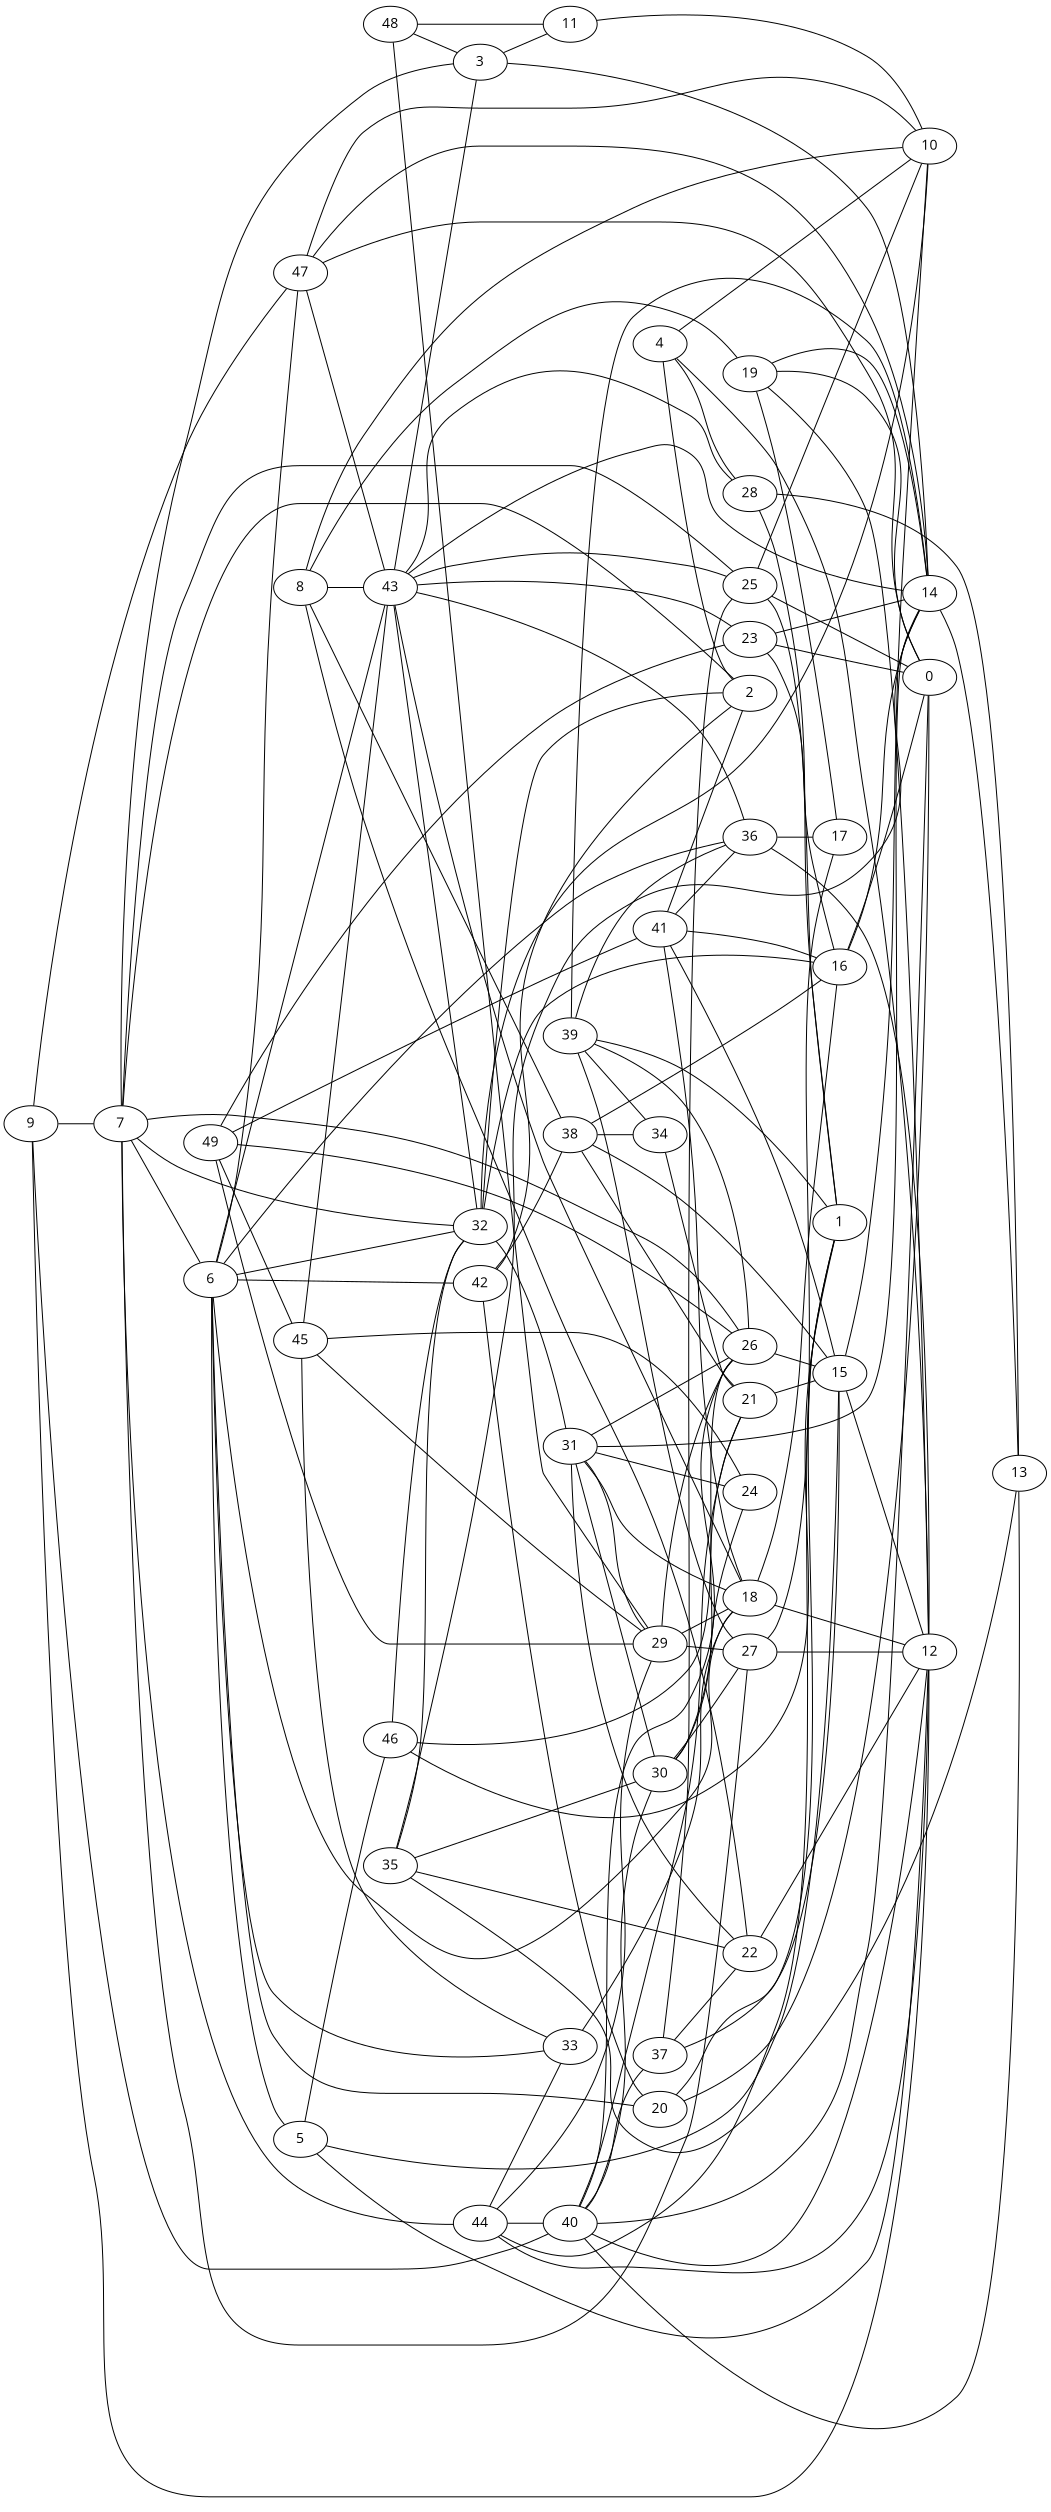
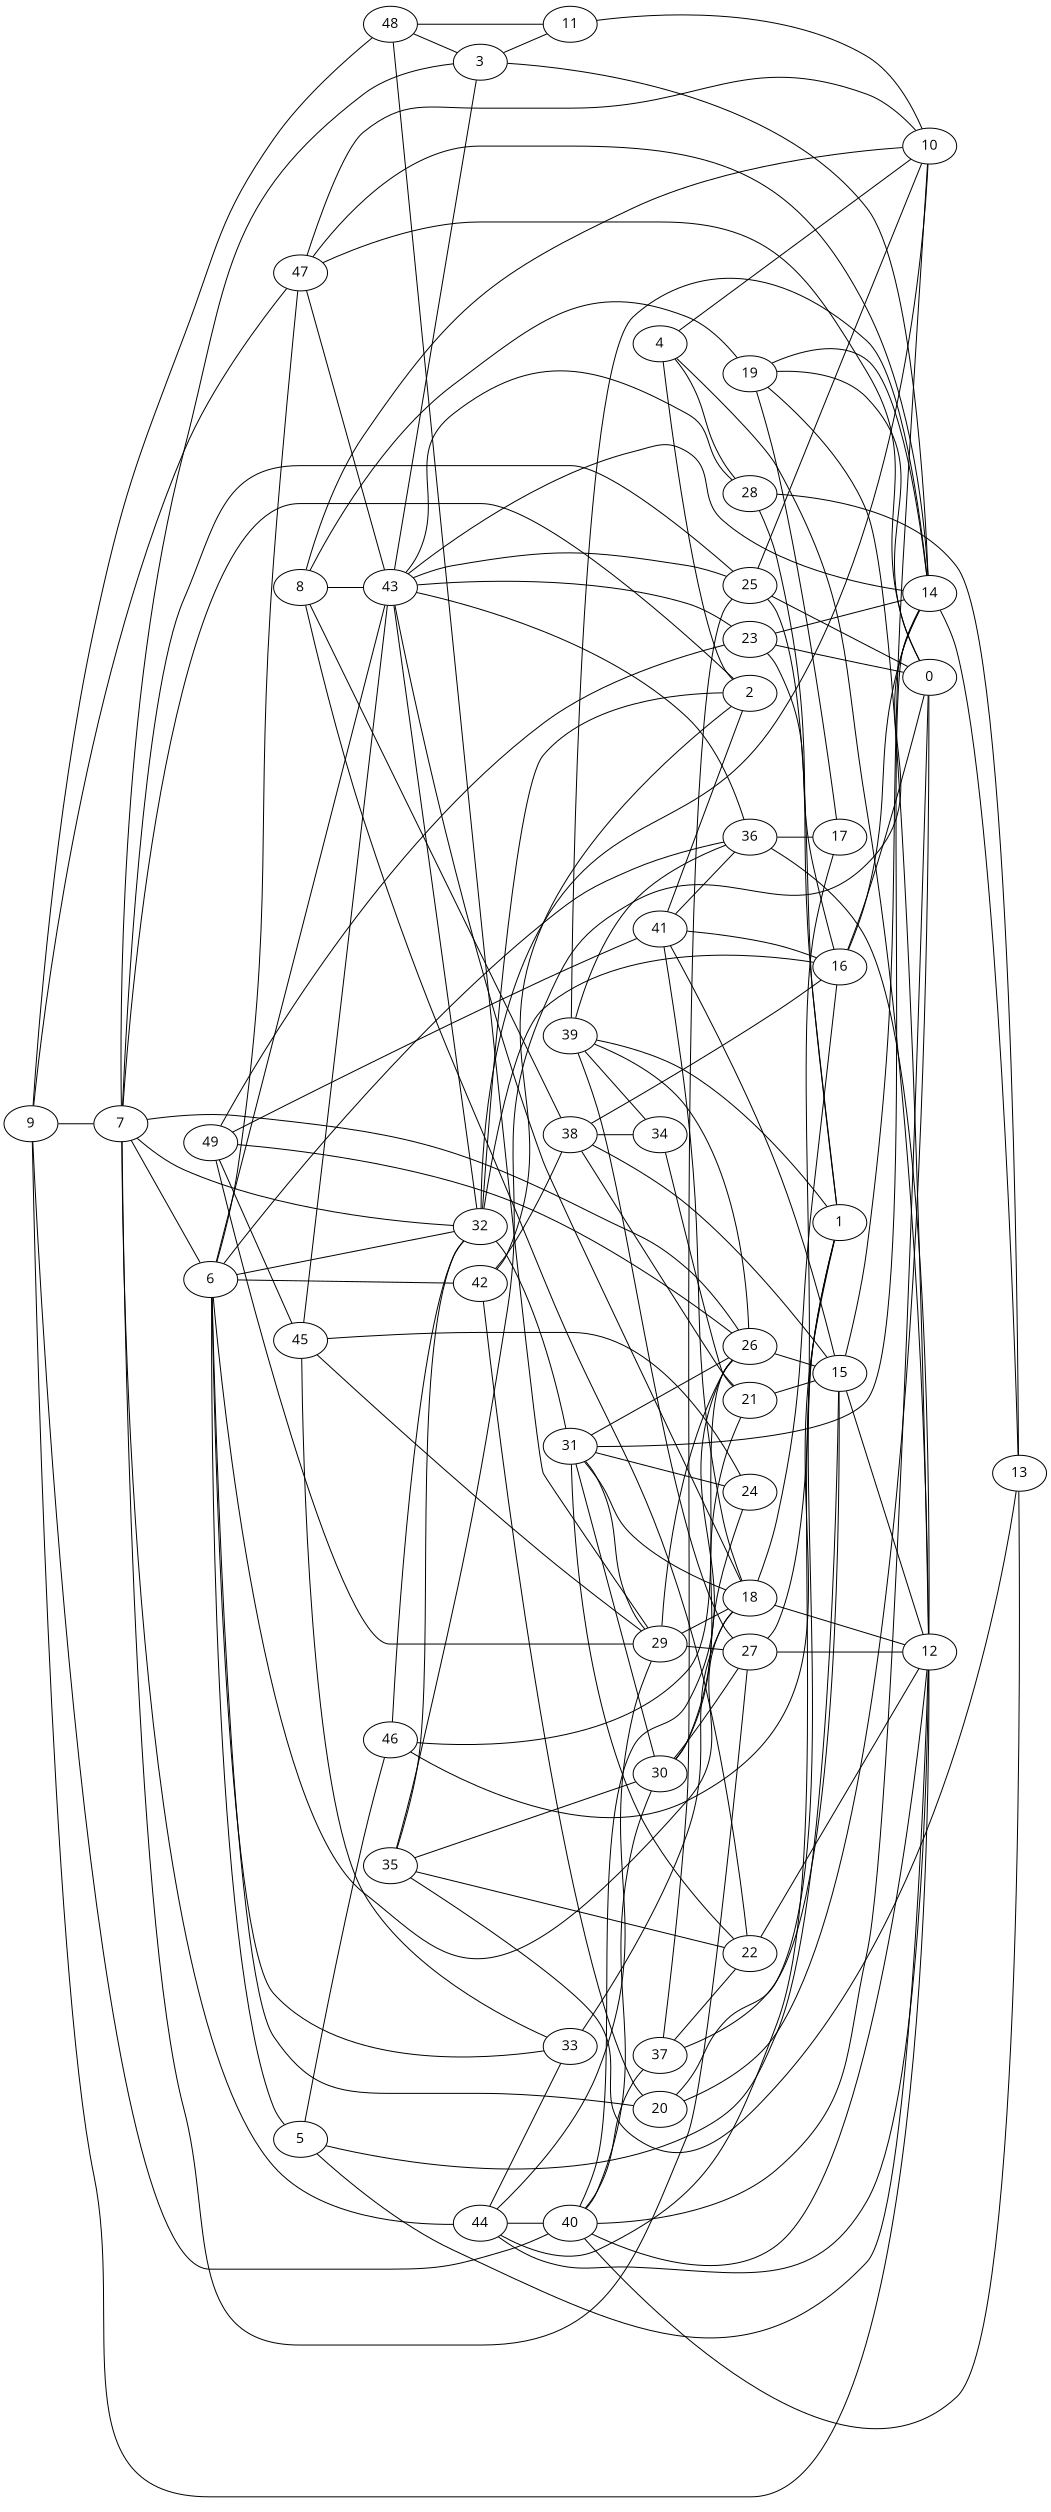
edge "48" -- "9": added
edge "21" -- "40": removed
